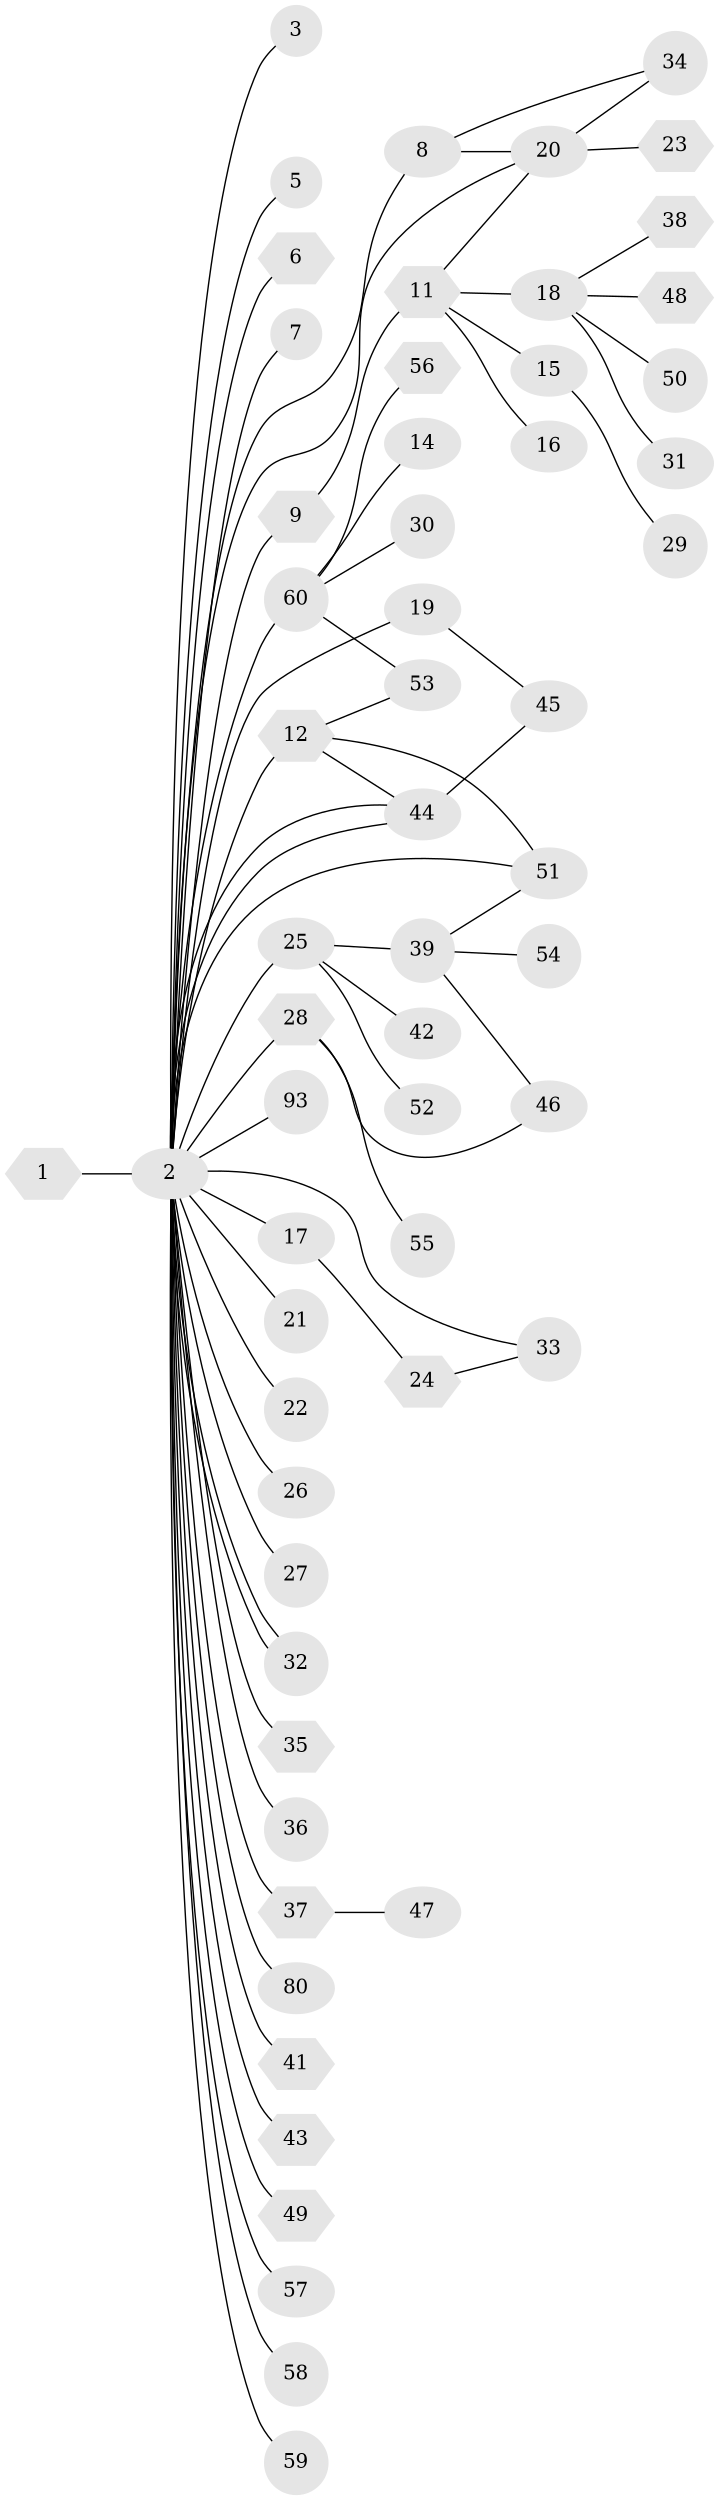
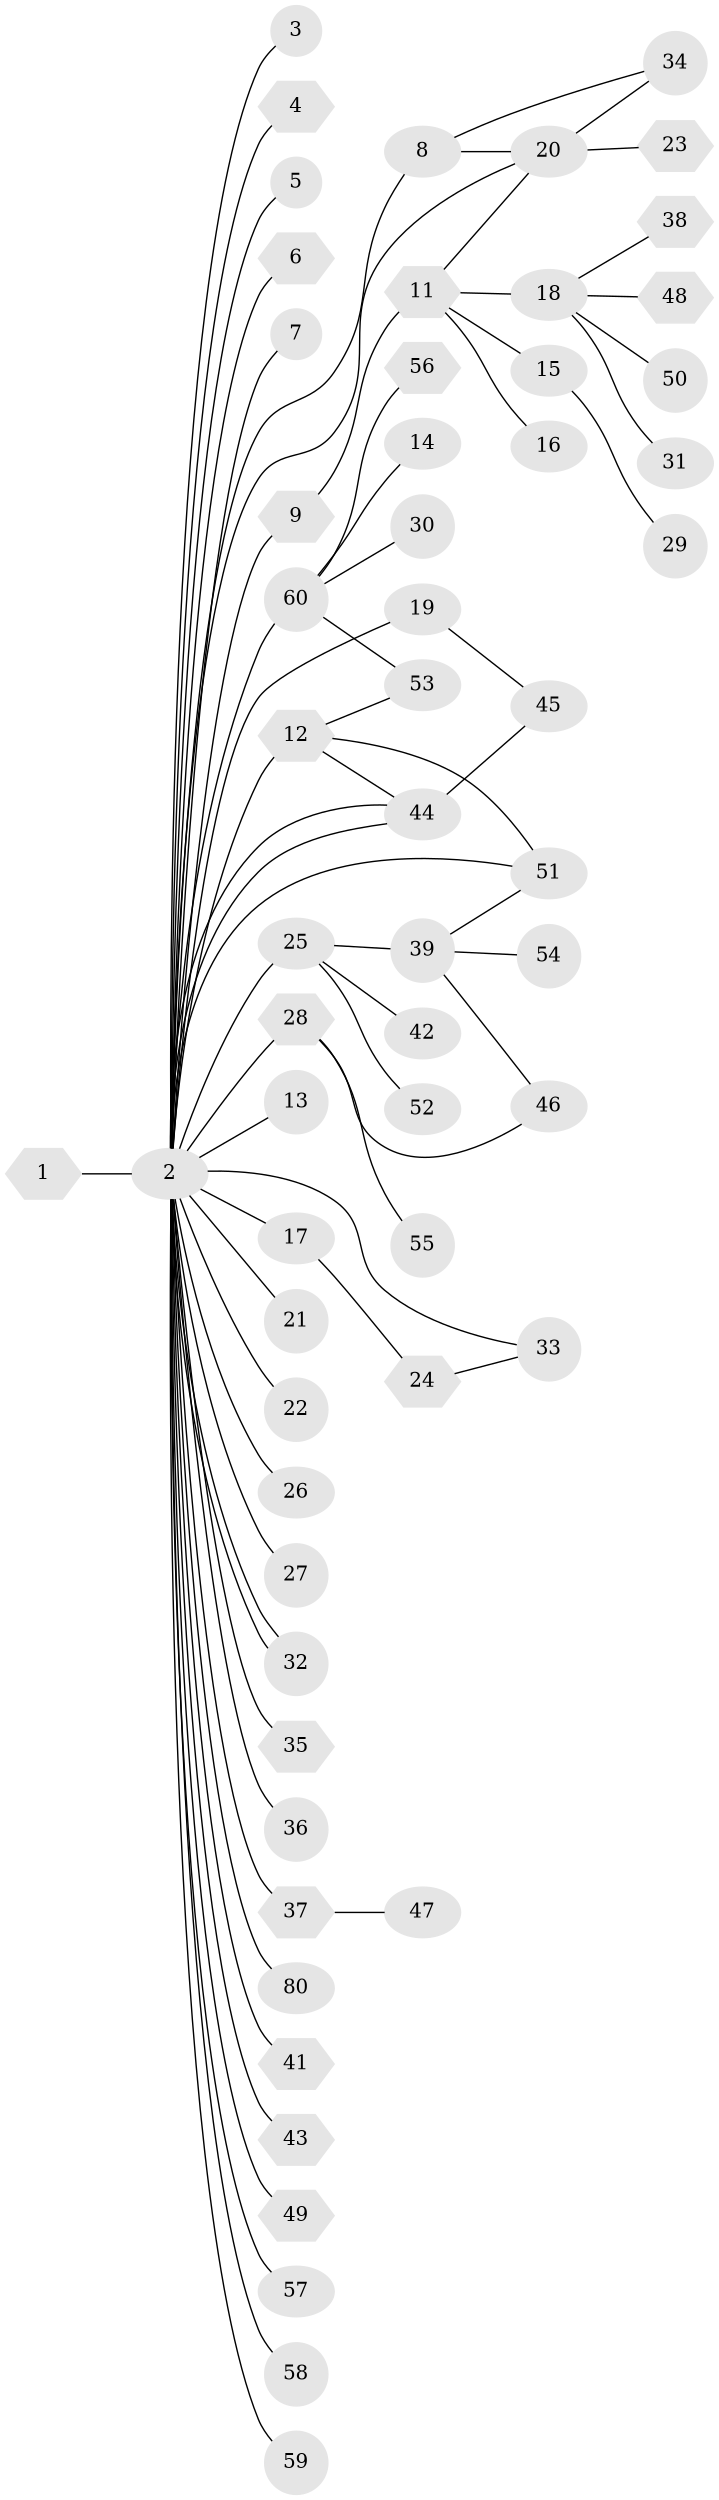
node "4": added
node "93": label "93" -> "13"
